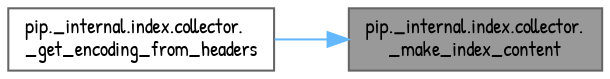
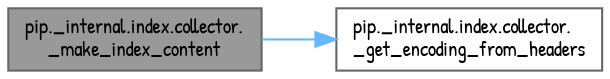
edge "pip._internal.index.collector. _get_encoding_from_headers" -> "pip._internal.index.collector. _make_index_content": reversed
